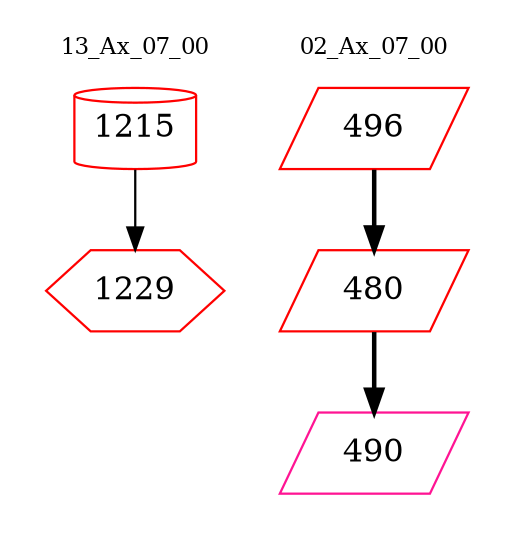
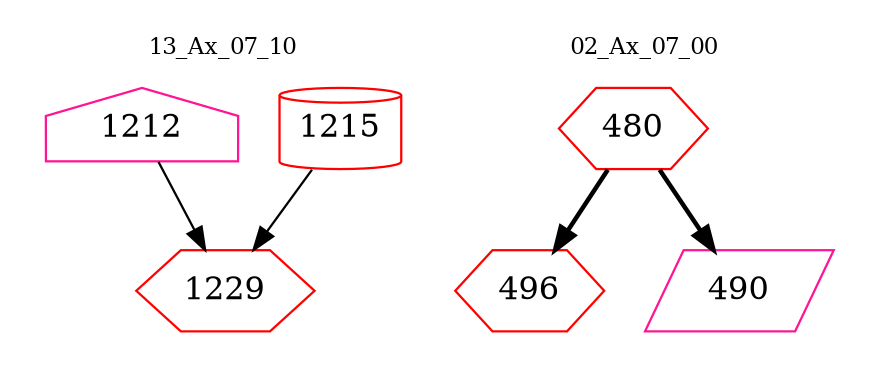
cluster "13_Ax_07_00": label "13_Ax_07_00" -> "13_Ax_07_10"
node "1212": added
node "496": shape parallelogram -> hexagon
edge "496" -> "480": reversed
node "480": shape parallelogram -> hexagon
